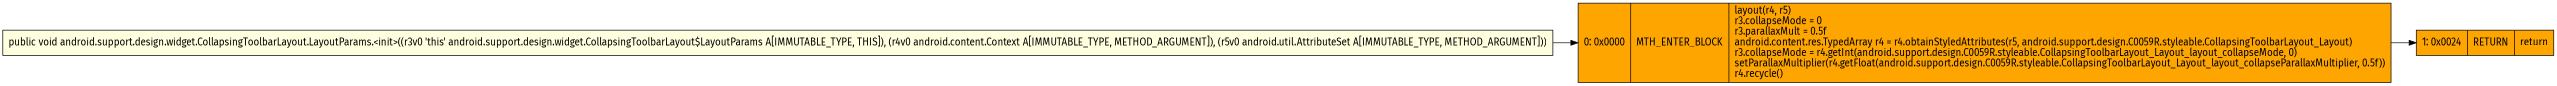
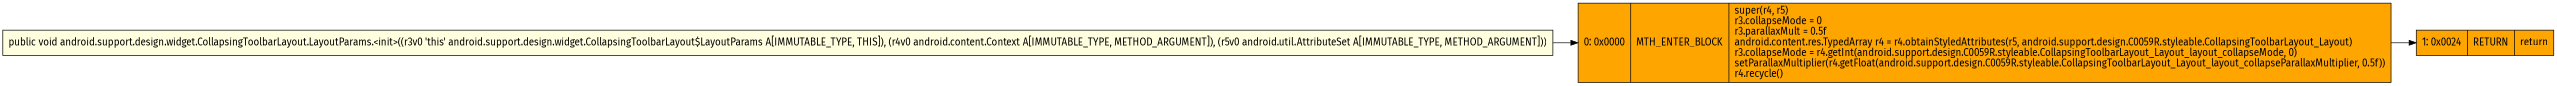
node "0: 0x0000": text "layout(r4, r5)" -> "super(r4, r5)"
